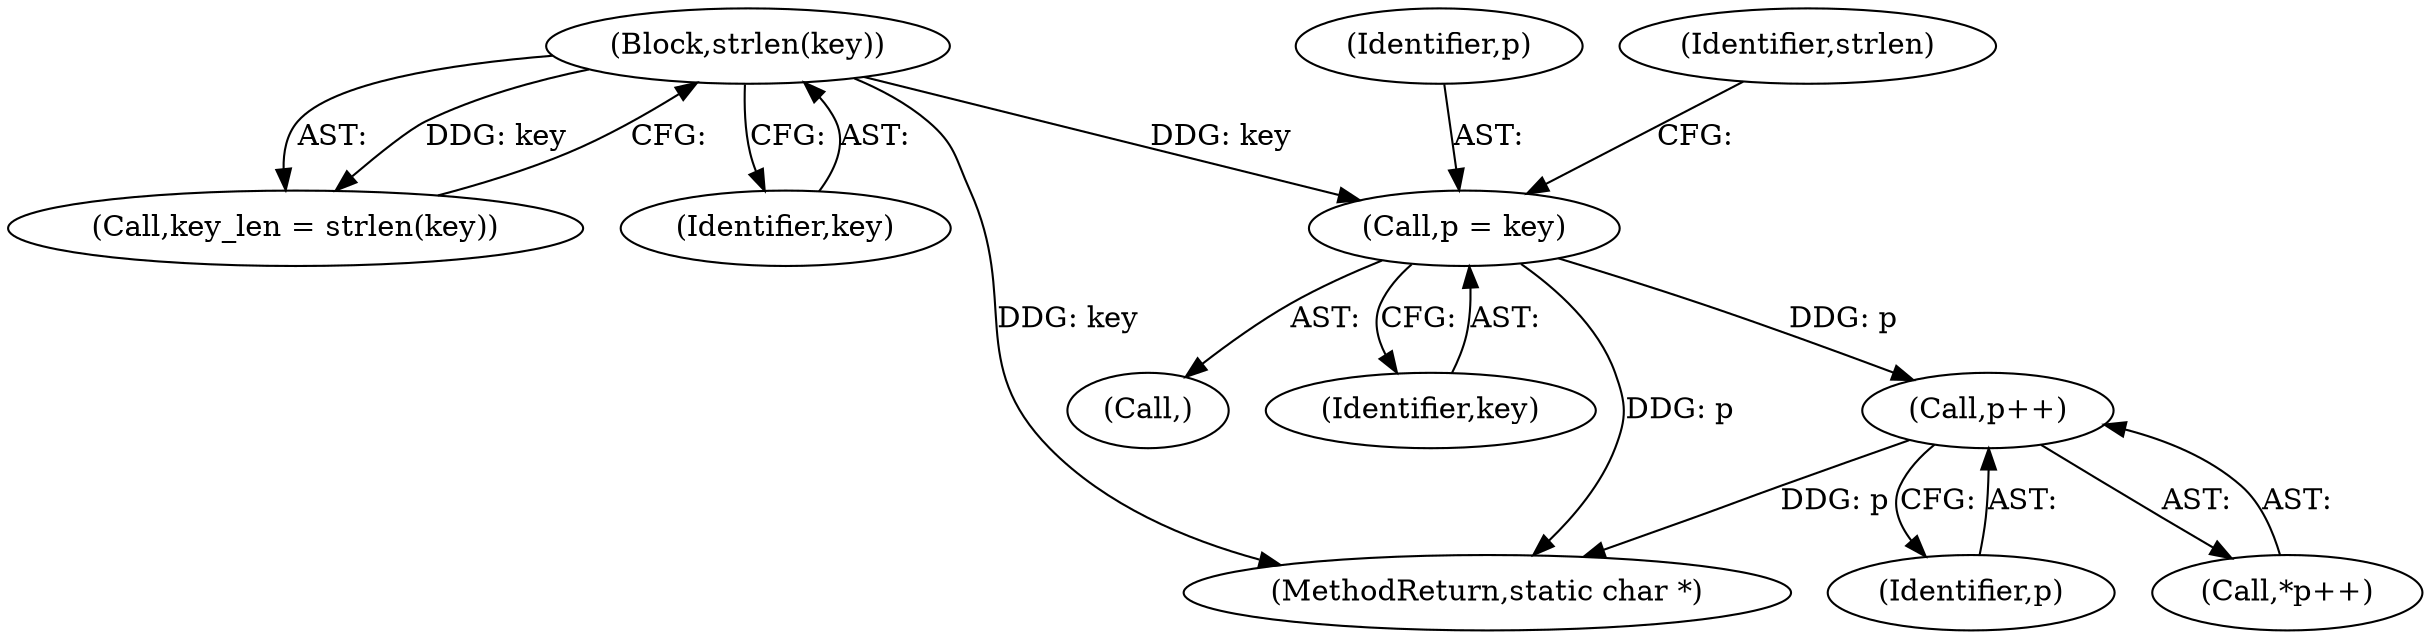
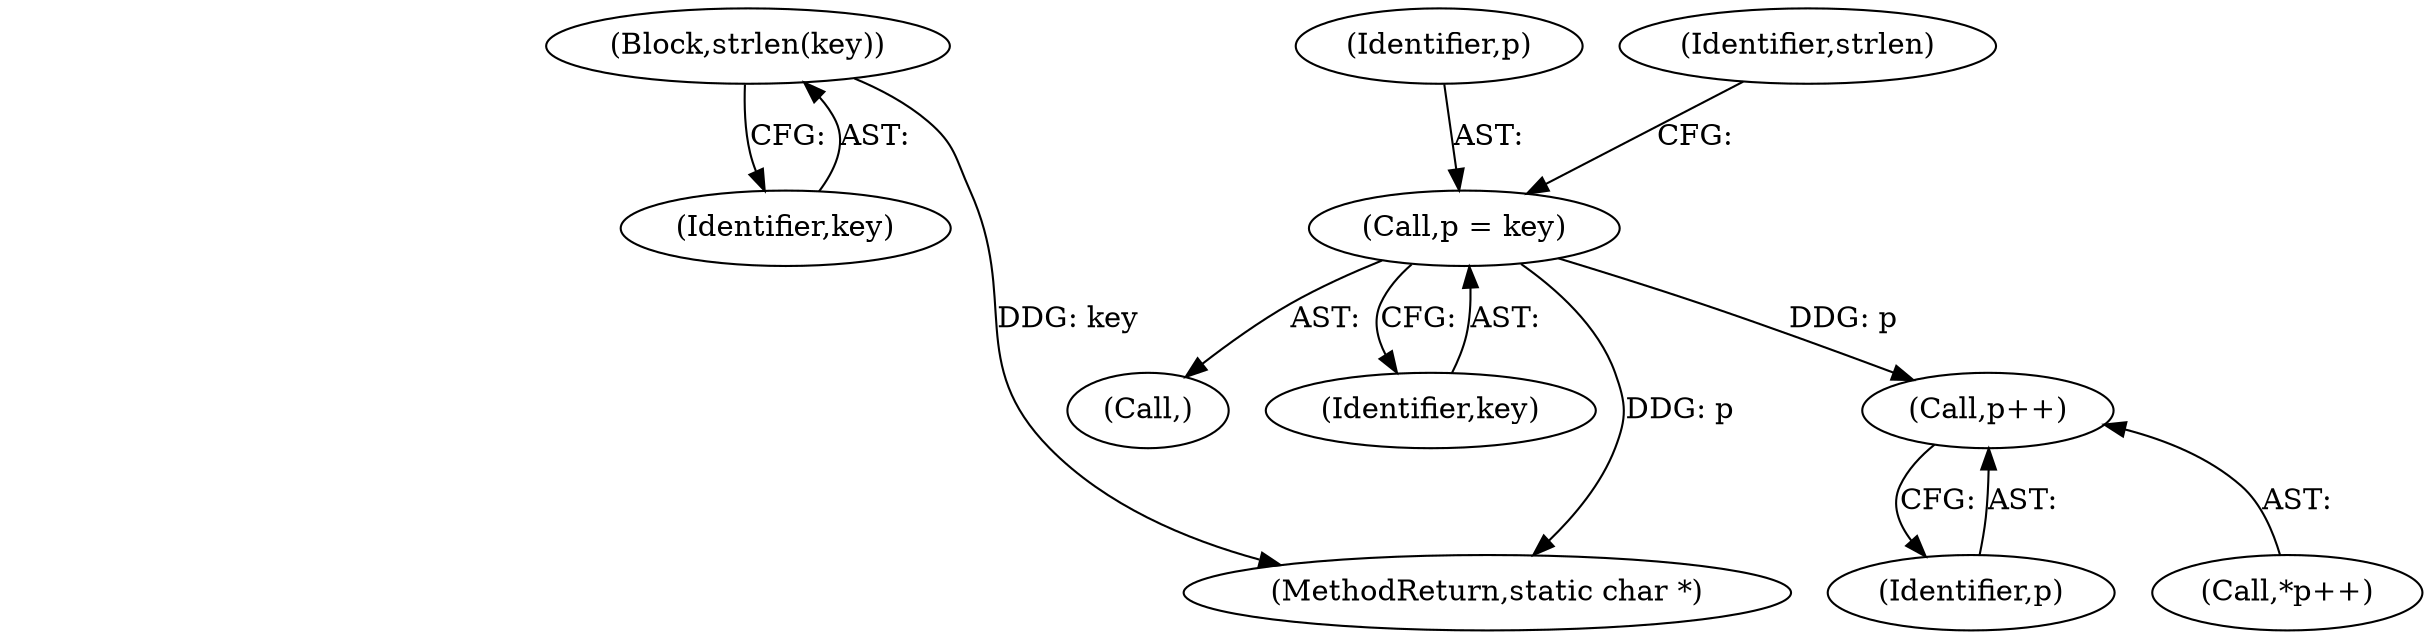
edge "(Block,strlen(key))" -> "(Call,p = key)": removed, label "DDG: key"
node "(Call,key_len = strlen(key))": removed
edge "(Call,p++)" -> "(MethodReturn,static char *)": removed, label "DDG: p"
edge "(Call,p++)" -> "(Call,*p++)": removed, label "AST:"
